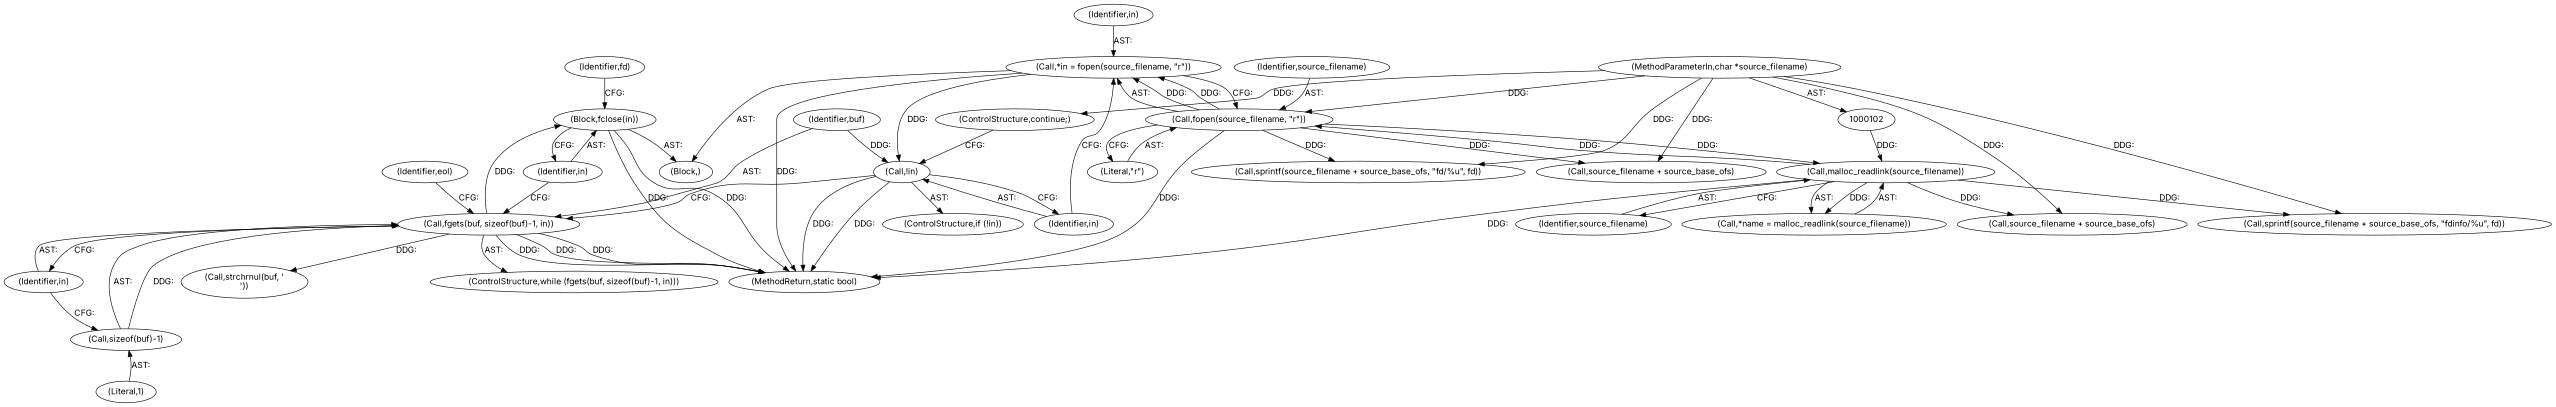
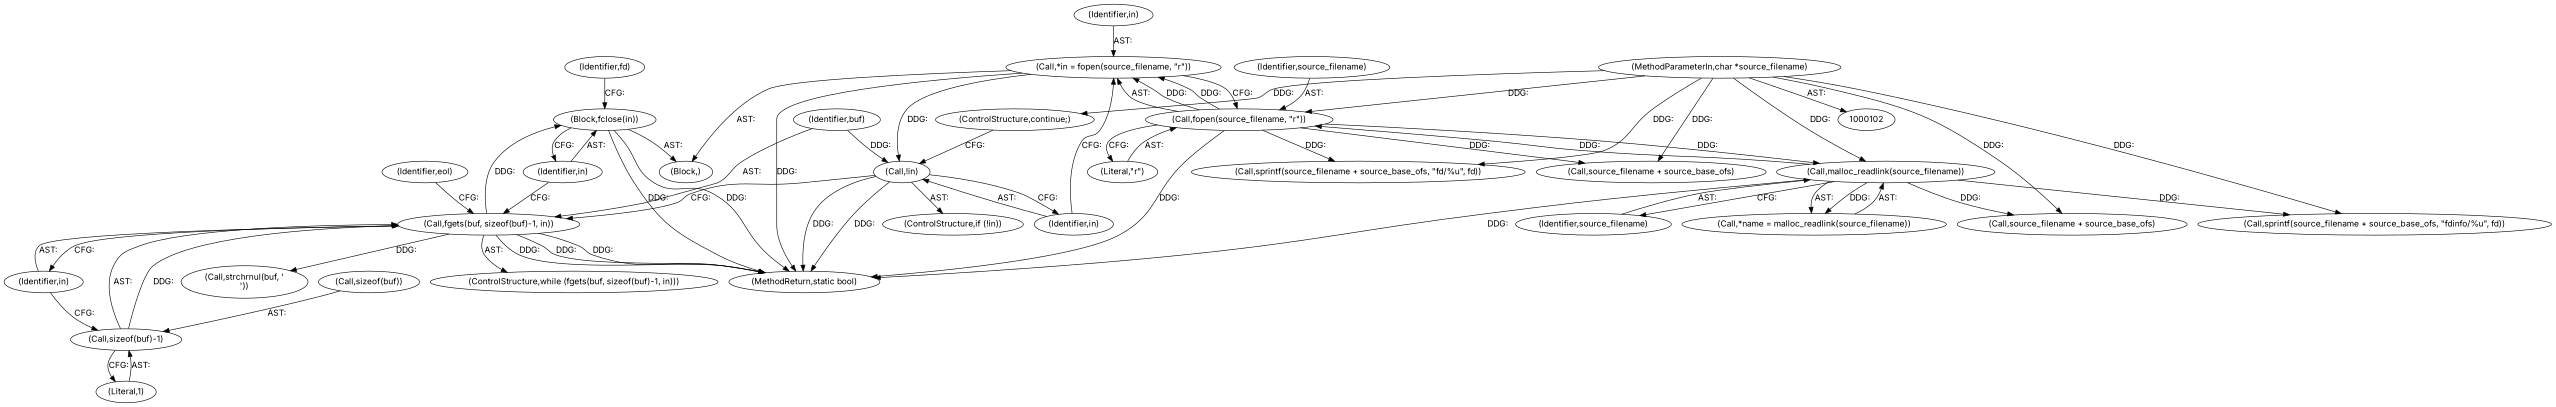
edge "1000102" -> "(Call,malloc_readlink(source_filename))": now "(MethodParameterIn,char *source_filename)" -> "(Call,malloc_readlink(source_filename))"
node "(Call,sizeof(buf))": added
edge "(Call,sizeof(buf)-1)" -> "(Literal,1)": added, label "CFG:"
